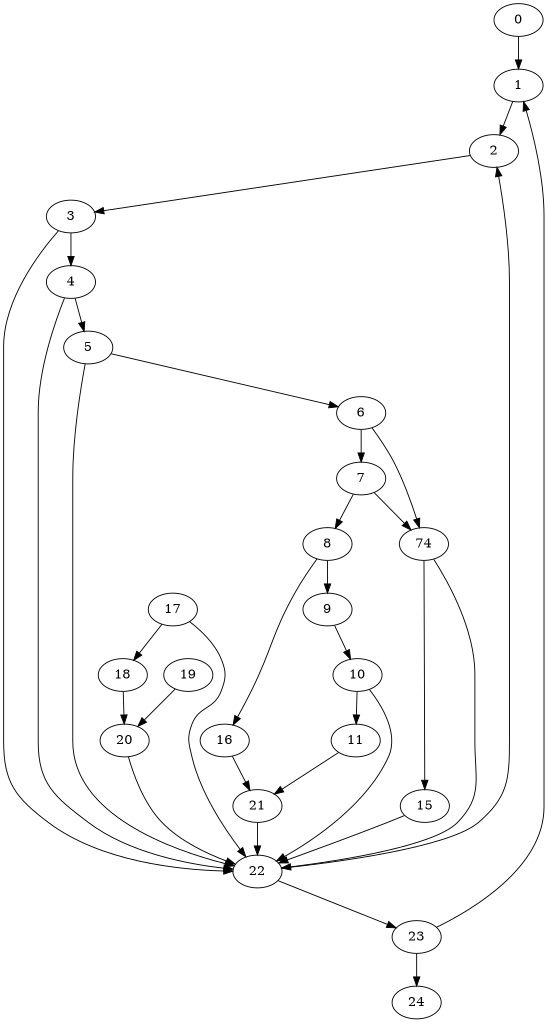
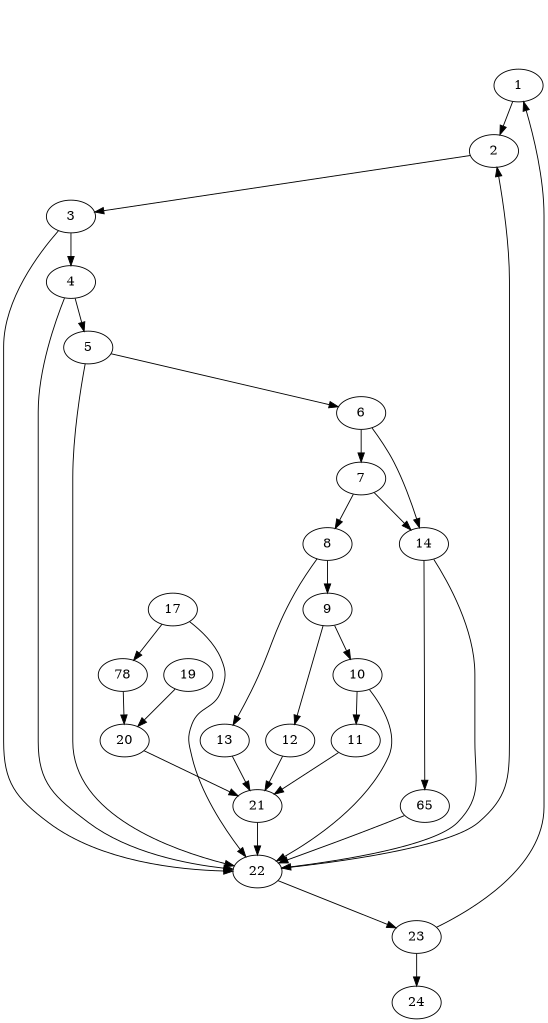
node "0": removed
node "74": label "74" -> "14"
node "18": label "18" -> "78"
node "16": label "16" -> "13"
node "12": added
node "15": label "15" -> "65"
edge "20" -> "22": now "20" -> "21"
